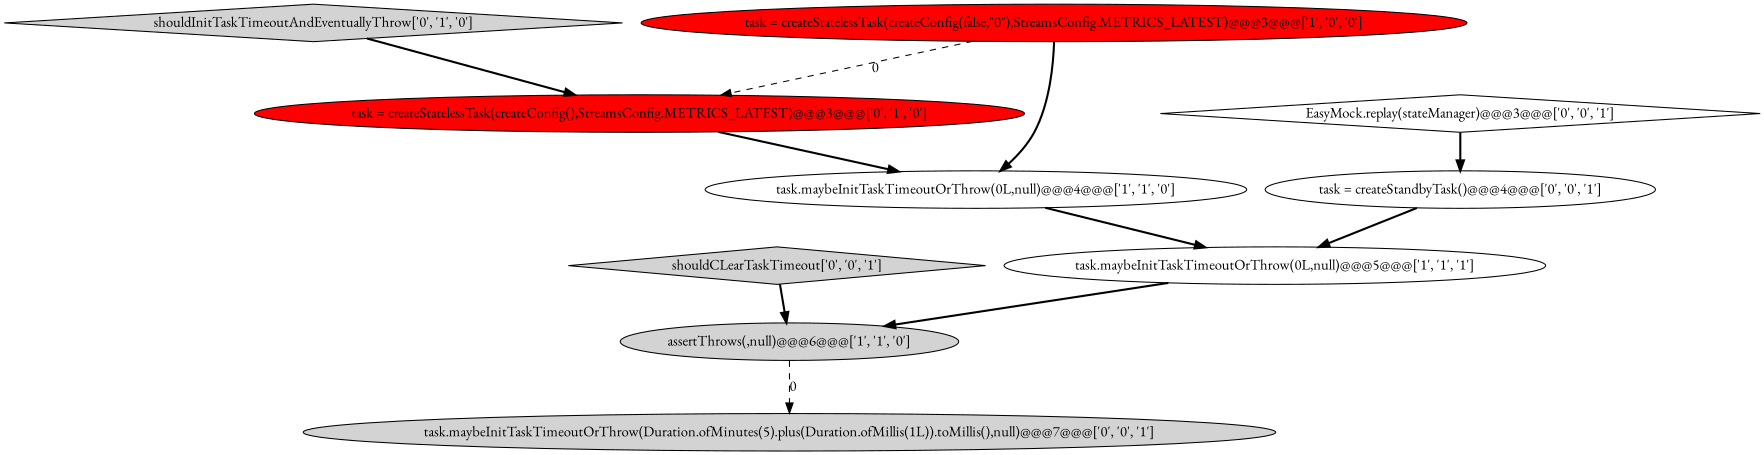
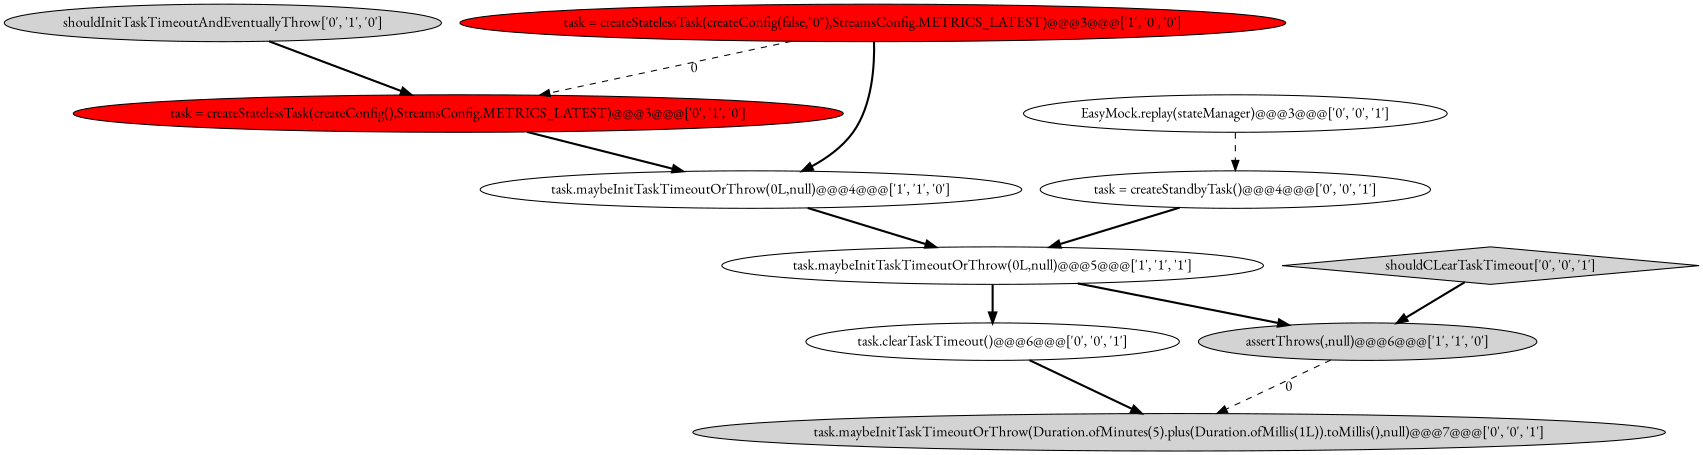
node "shouldInitTaskTimeoutAndEventuallyThrow['0', '1', '0']": shape diamond -> ellipse
node "EasyMock.replay(stateManager)@@@3@@@['0', '0', '1']": shape diamond -> ellipse
edge "EasyMock.replay(stateManager)@@@3@@@['0', '0', '1']" -> "task = createStandbyTask()@@@4@@@['0', '0', '1']": style bold -> dashed
node "task.clearTaskTimeout()@@@6@@@['0', '0', '1']": added
